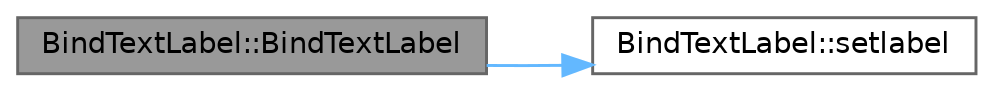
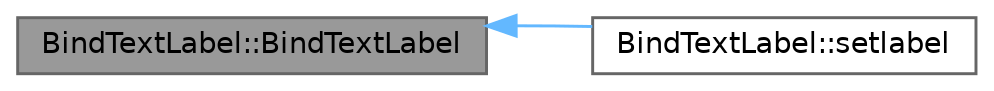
edge "BindTextLabel::BindTextLabel" -> "BindTextLabel::setlabel": reversed
